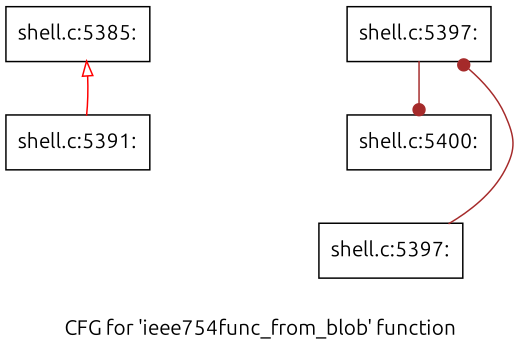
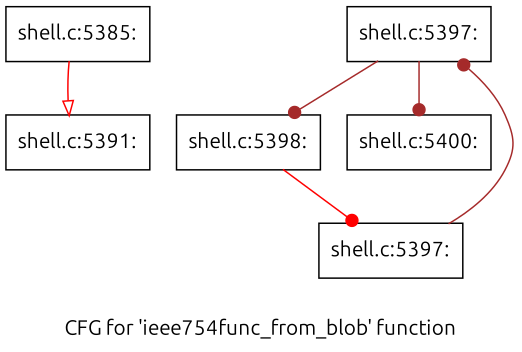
edge "shell.c:5391:" -> "shell.c:5385:": reversed
node "shell.c:5398:": added
